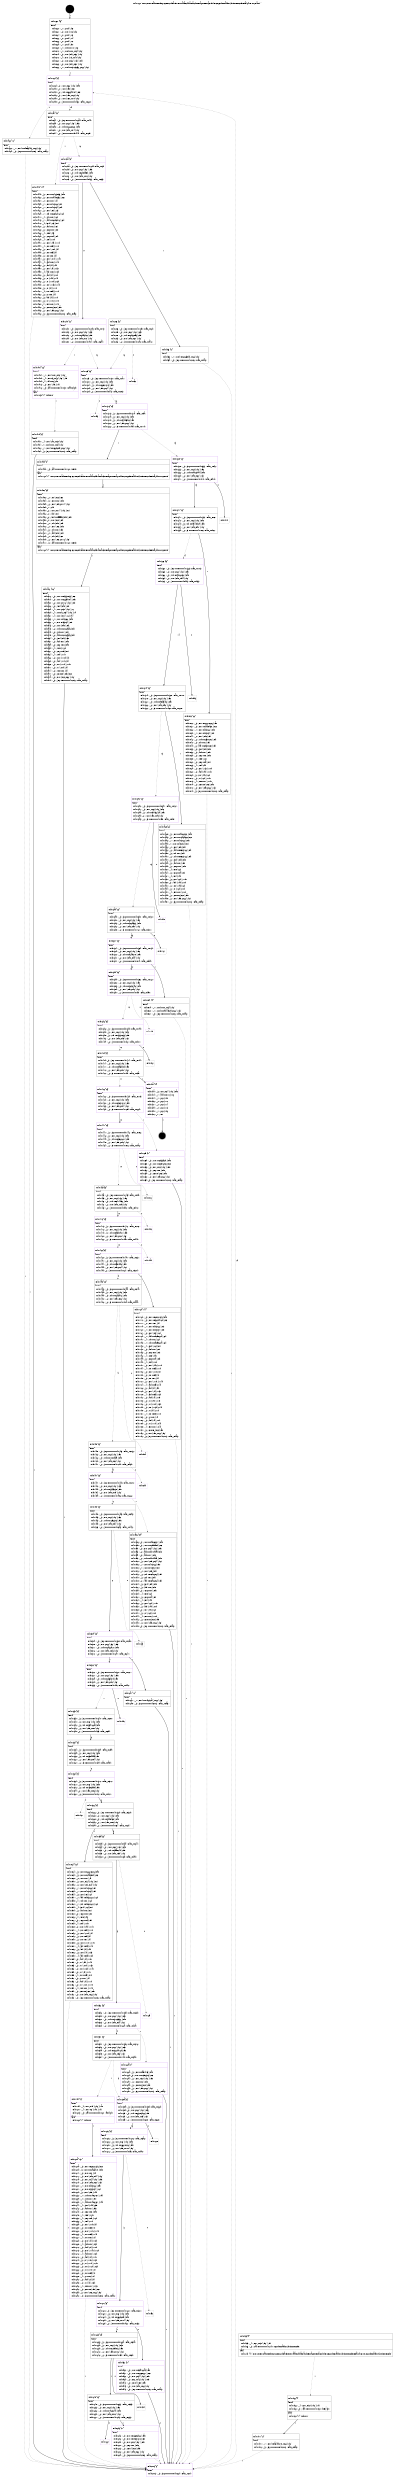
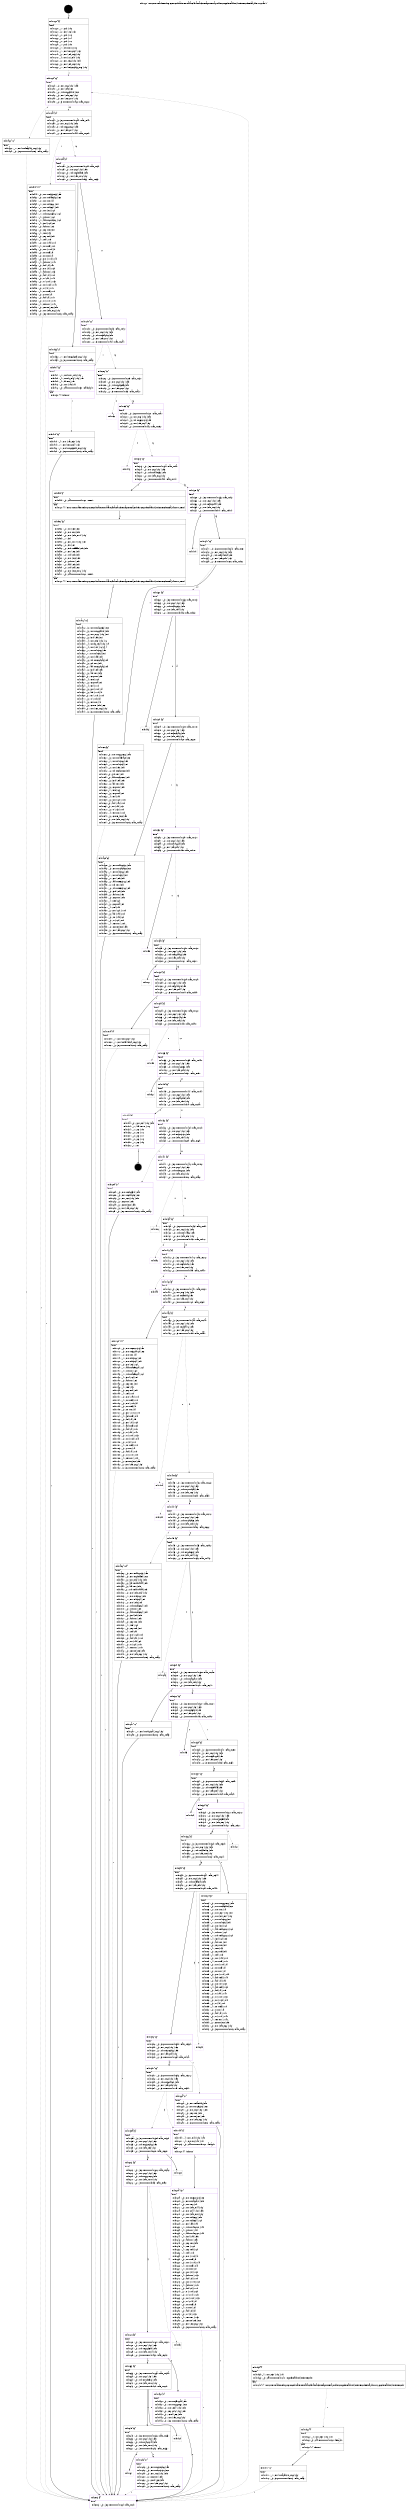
edge "0x4012d0 [22]" -> "0x4012fc [25]": now "0x4012d0 [22]" -> "0x4012e6 [22]"
edge "0x401a8e [88]" -> "0x402003 [5]": style dashed -> bold
node "0x401d29": added
